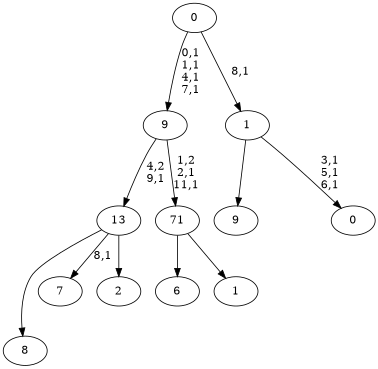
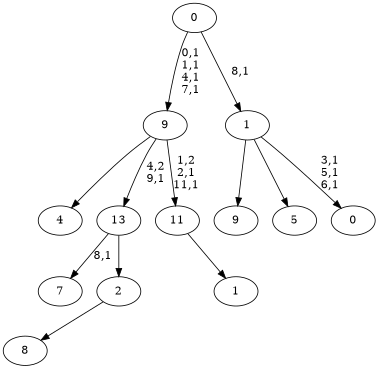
node "4": added
node "71": label "71" -> "11"
node "5": added
edge "13" -> "8": now "2" -> "8"
node "6": removed
